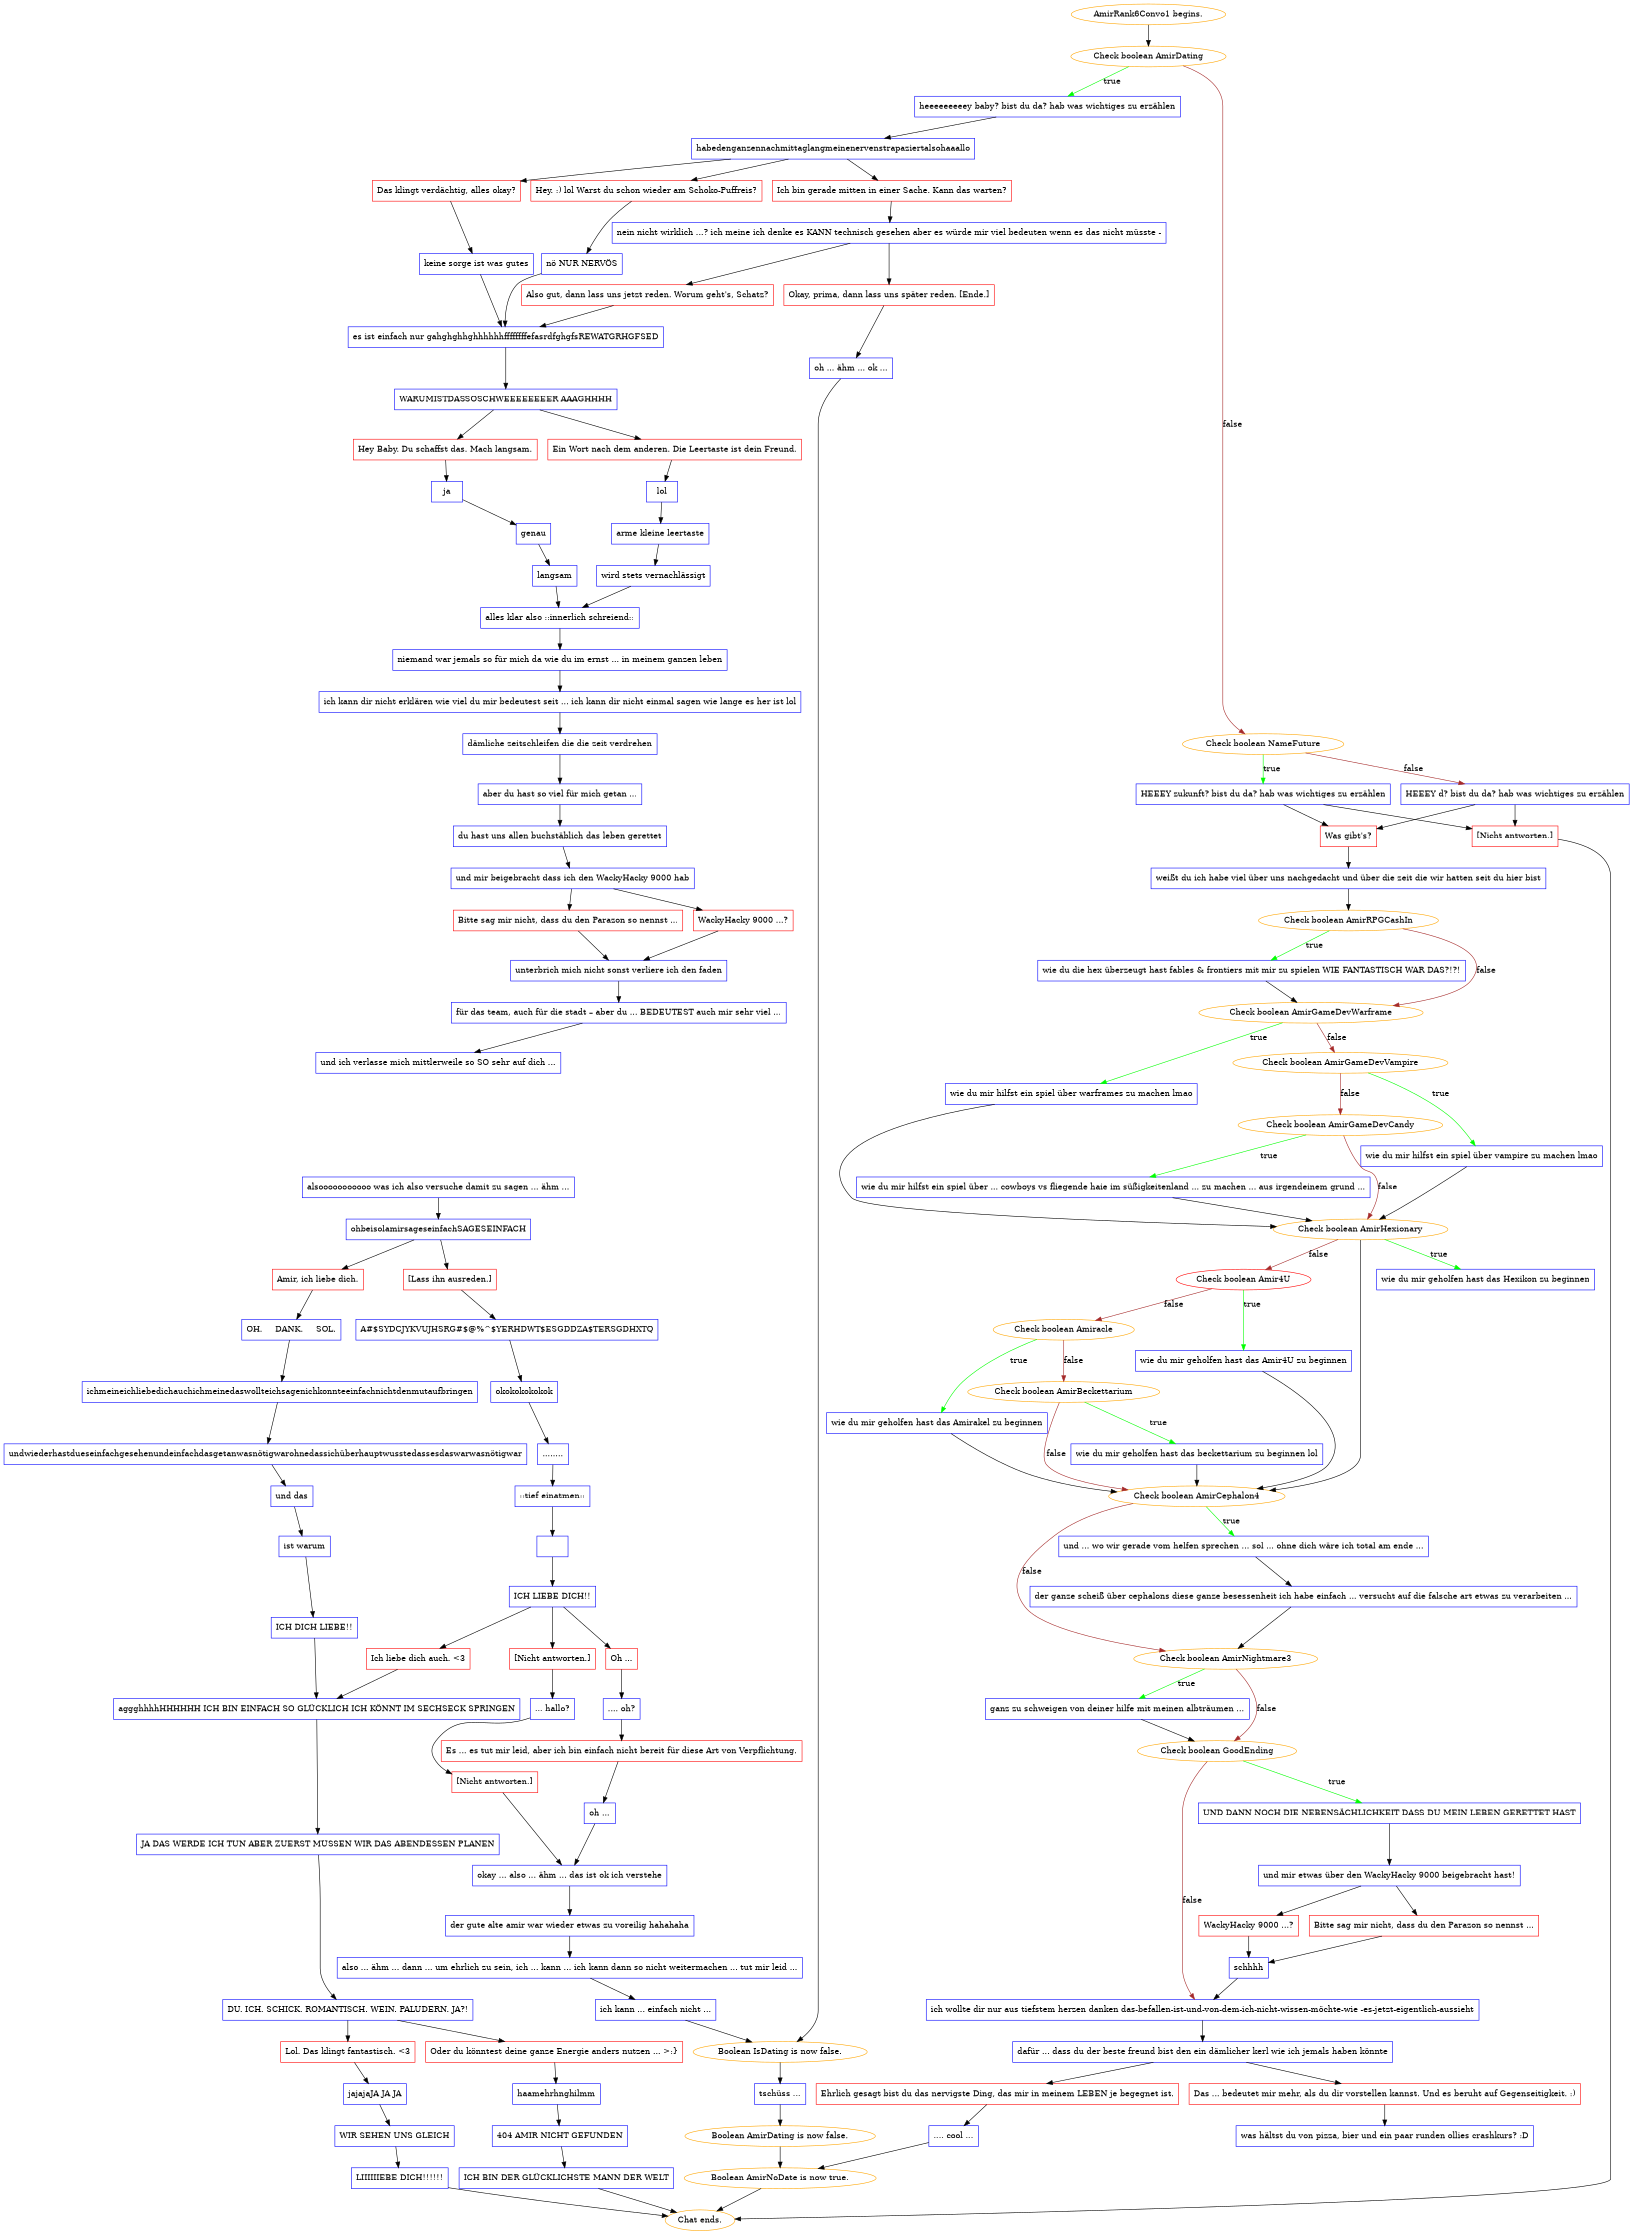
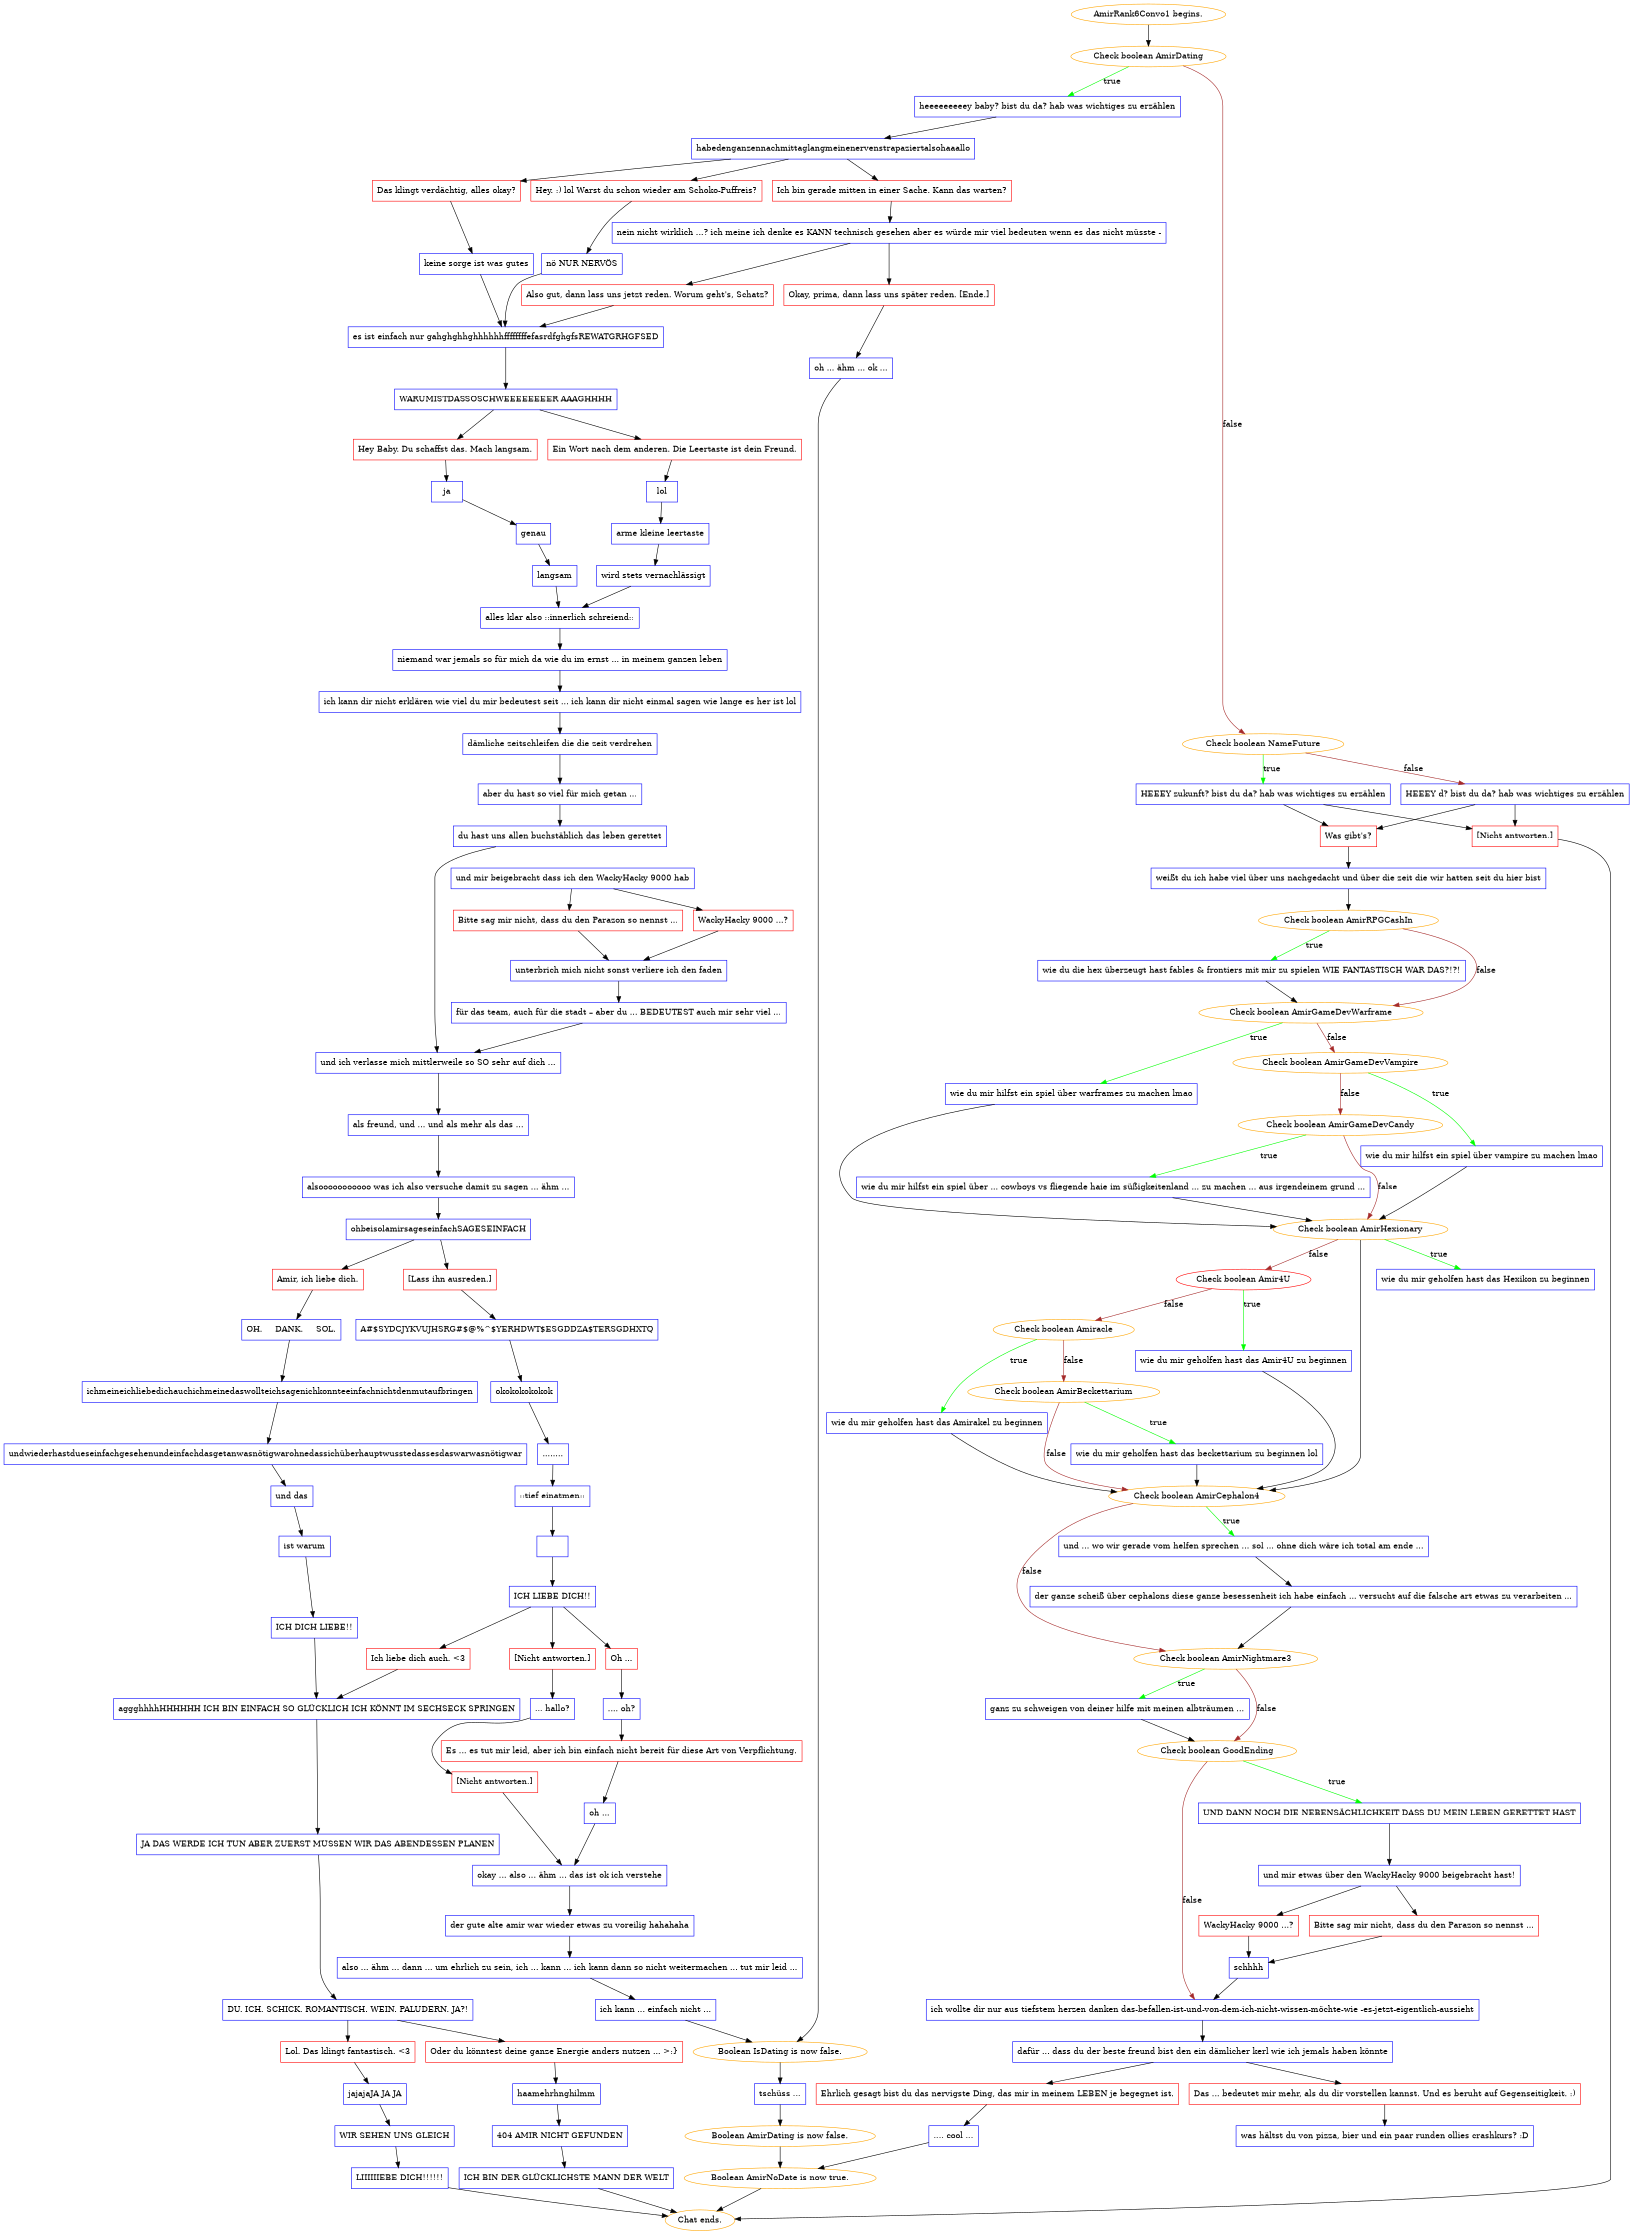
edge "du hast uns allen buchstäblich das leben gerettet" -> "und mir beigebracht dass ich den WackyHacky 9000 hab": now "du hast uns allen buchstäblich das leben gerettet" -> "und ich verlasse mich mittlerweile so SO sehr auf dich ..."
node "als freund, und ... und als mehr als das ...": added
